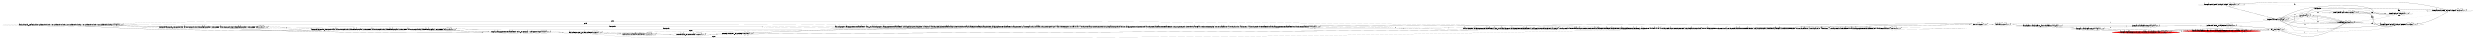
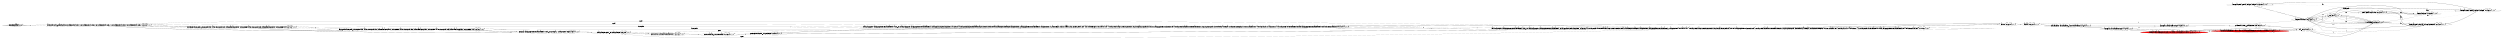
node "testNodeNotAvailable['1', '0', '0']": added
